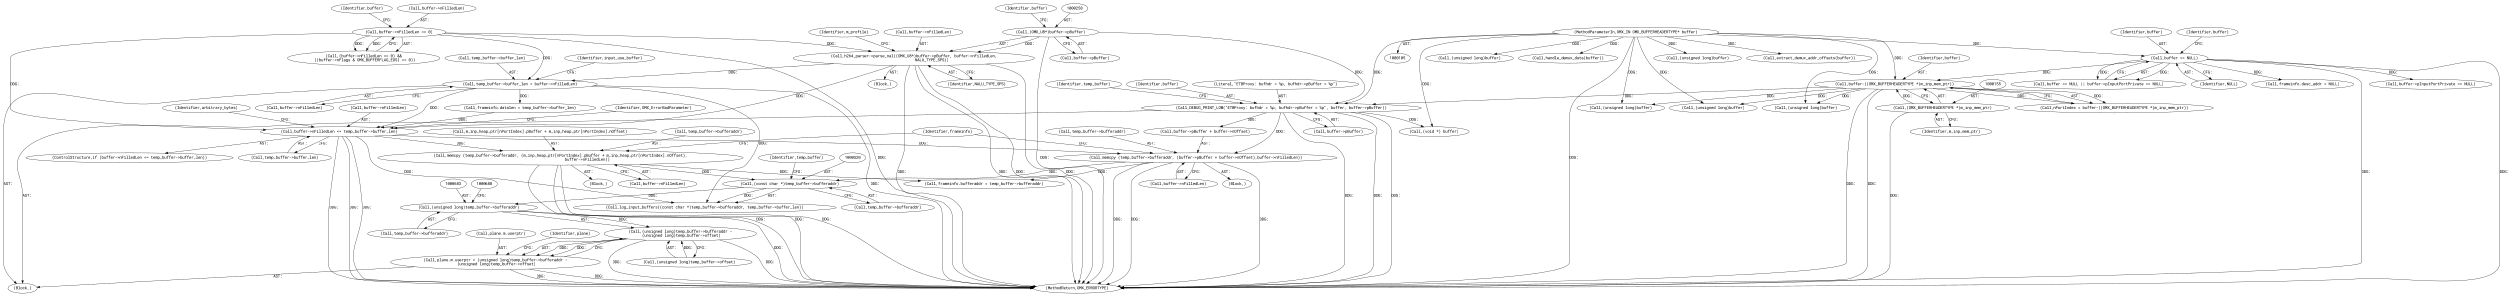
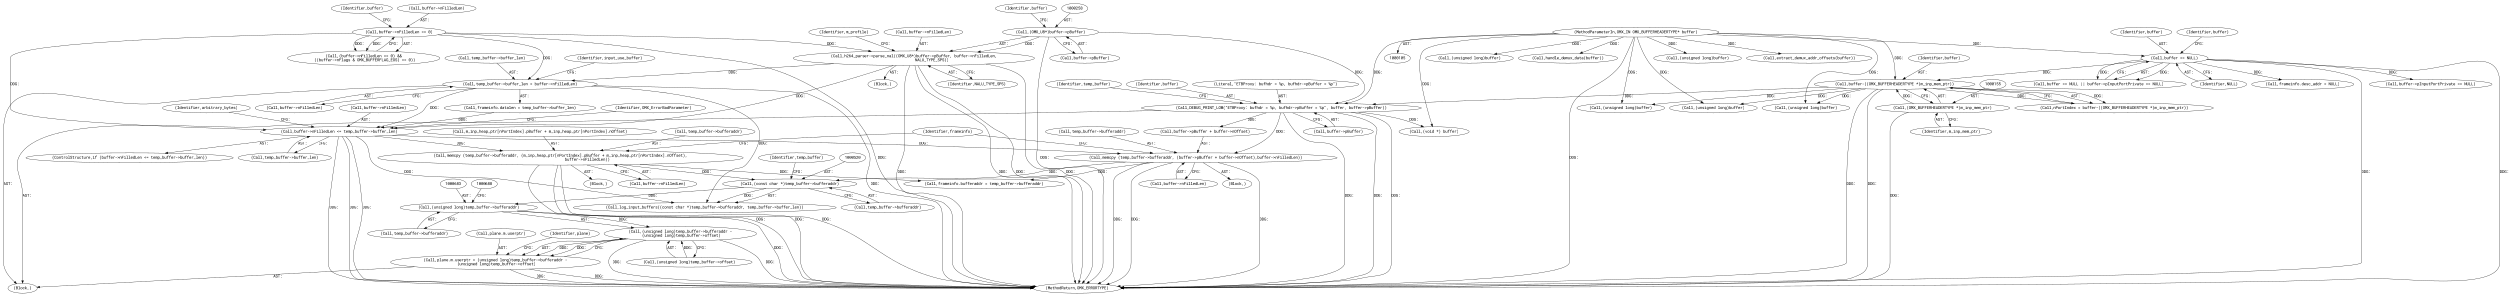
edge "(Call,temp_buffer->buffer_len = buffer->nFilledLen)" -> "(Call,frameinfo.datalen = temp_buffer->buffer_len)": label "DDG: " -> "AST: "
